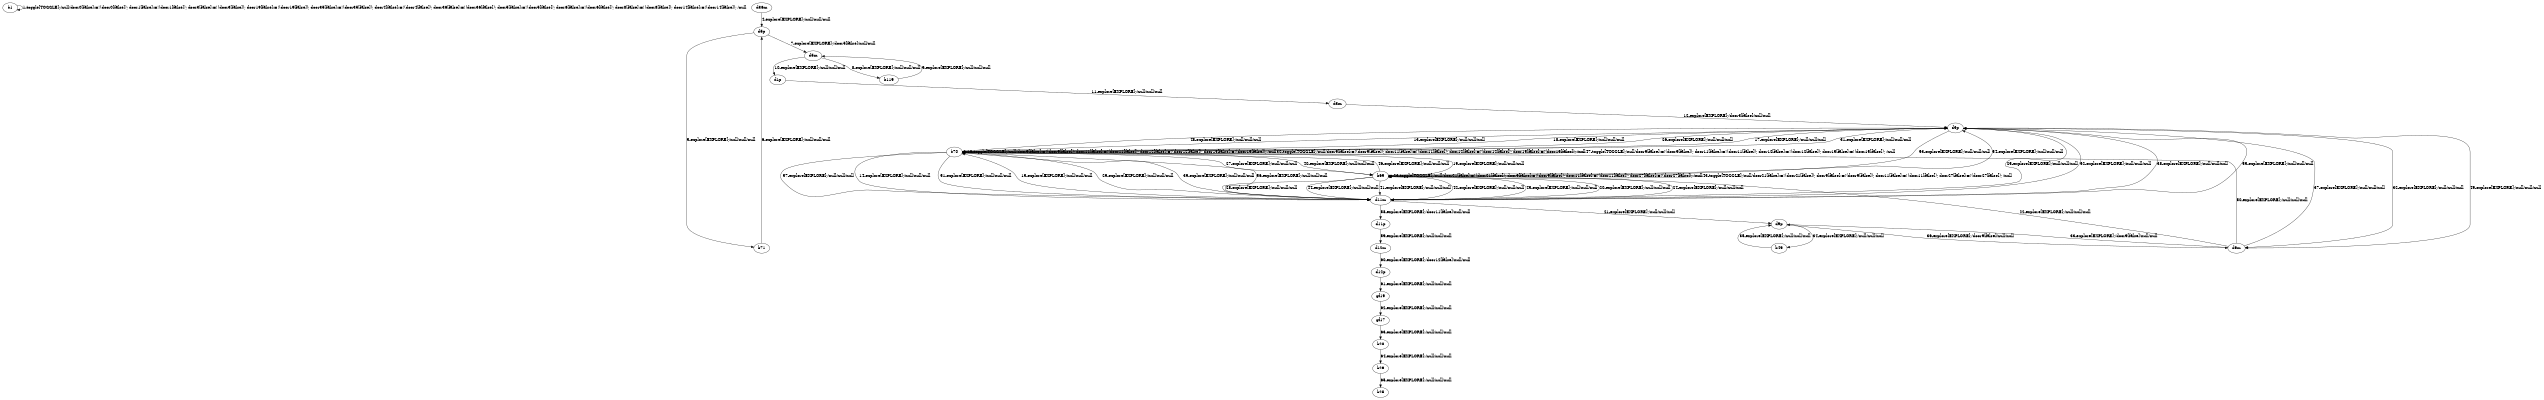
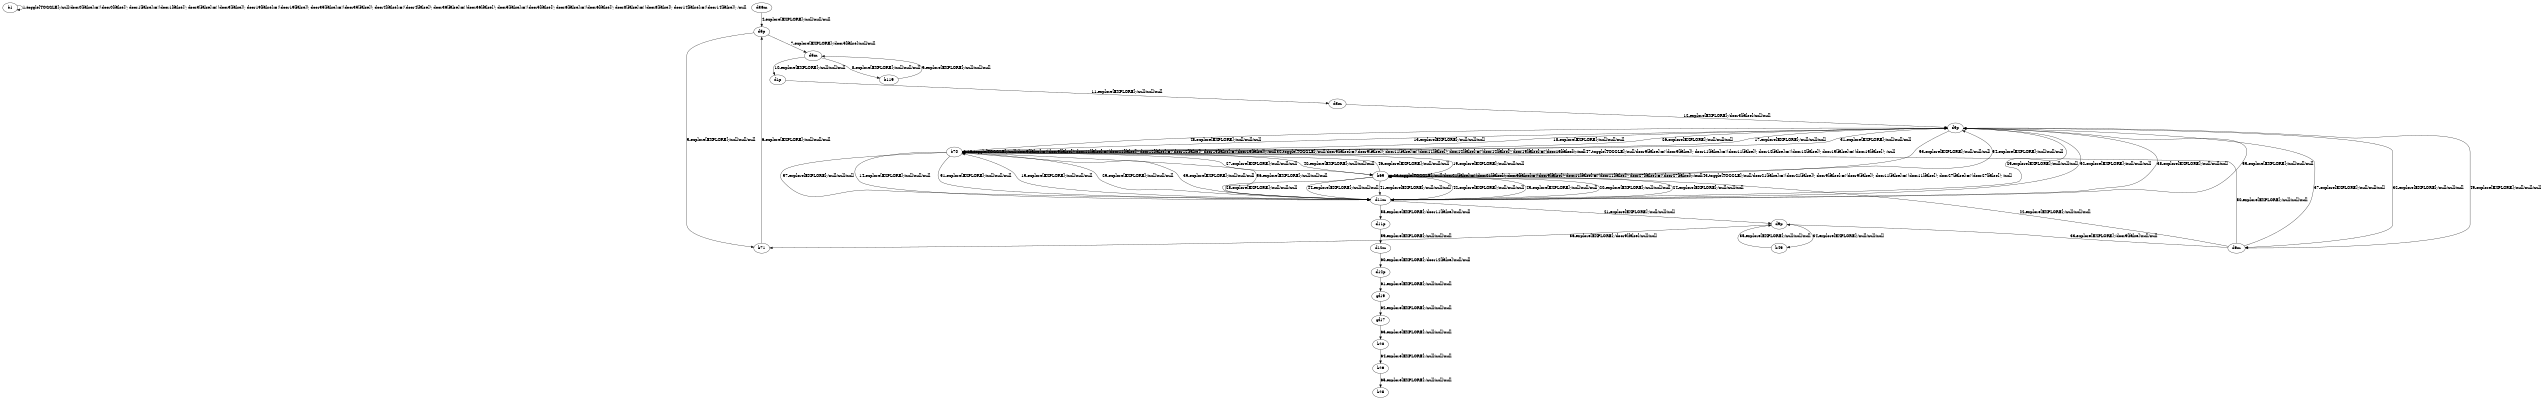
edge "d9p" -> "d9m": now "d9p" -> "b71"
